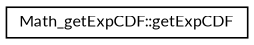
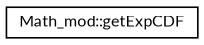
node "Math_getExpCDF::getExpCDF": label "Math_getExpCDF::getExpCDF" -> "Math_mod::getExpCDF"
